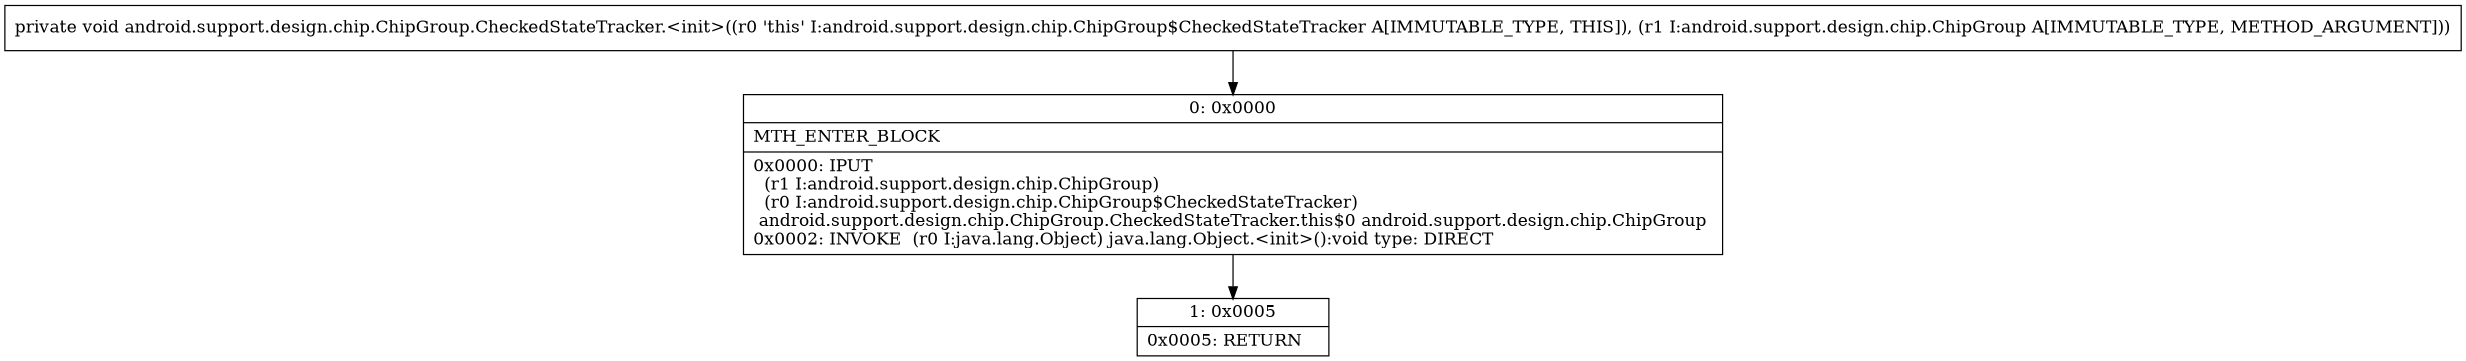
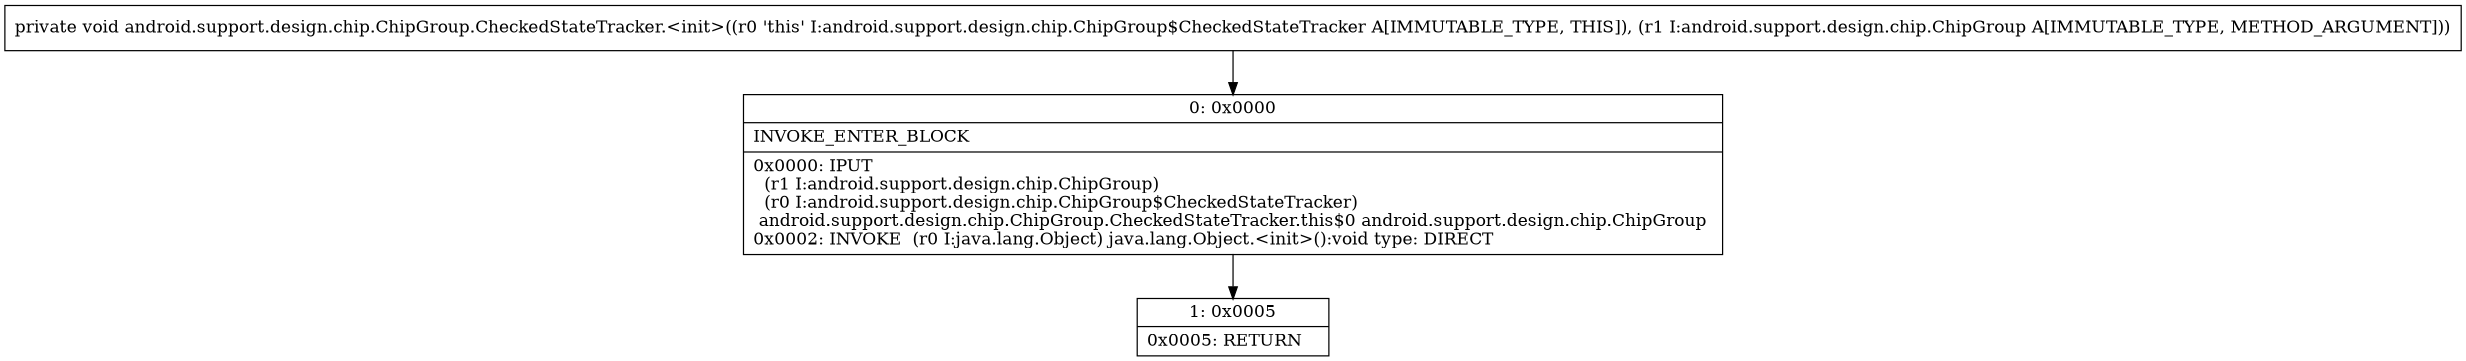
node "0: 0x0000": text "MTH_ENTER_BLOCK" -> "INVOKE_ENTER_BLOCK"
